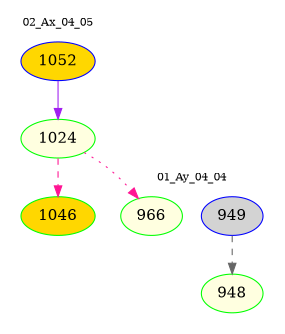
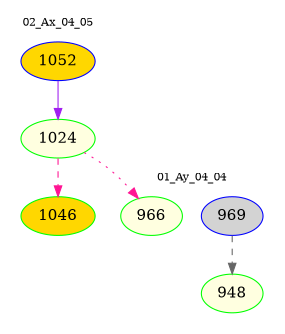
node "949": label "949" -> "969"
